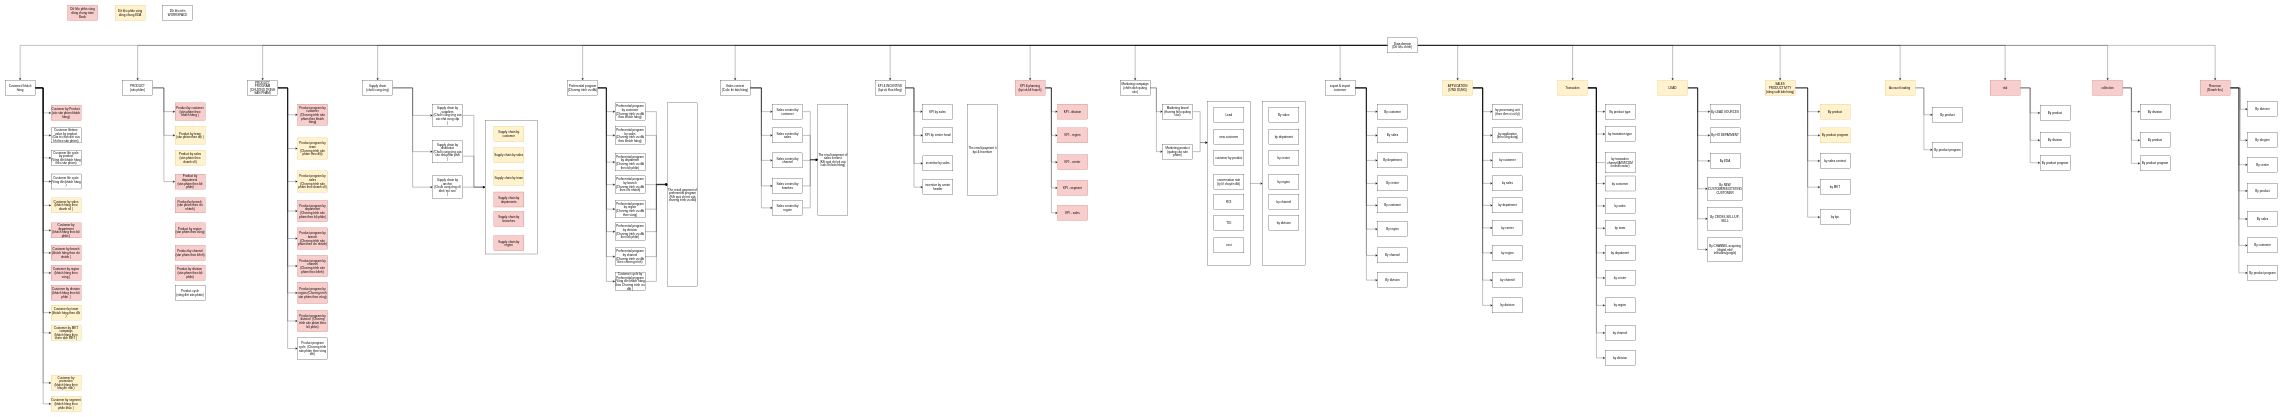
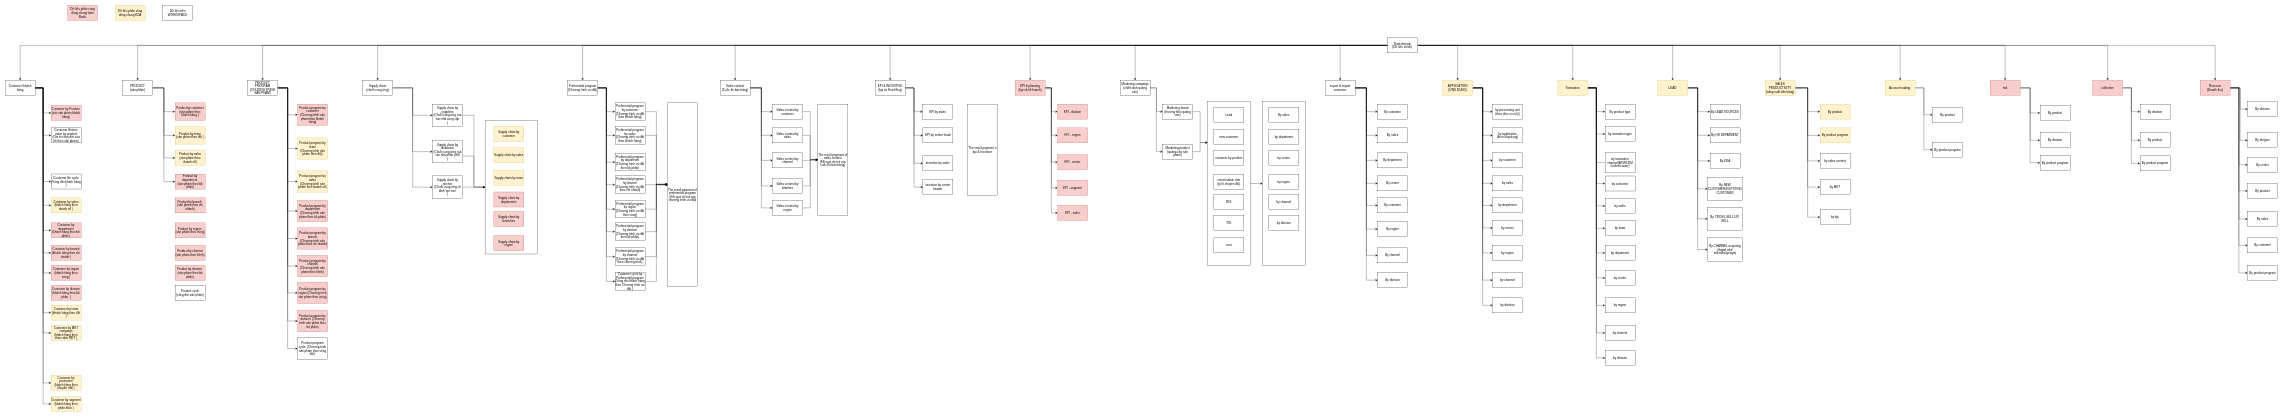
edge "Customer/ khách hàng" -> "Customer life cycle by product (Vòng đời khách hàng theo sản phẩm)": removed
node "Customer life cycle by product (Vòng đời khách hàng theo sản phẩm)": removed
edge "PRODUCT (sản phâm)" -> "Product by sales(sản phẩm theo doanh số)": added
